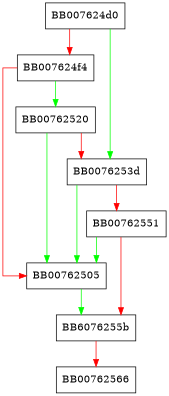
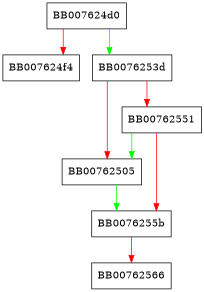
node "BB00762520": removed
edge "BB007624f4" -> "BB00762505": removed
edge "BB0076253d" -> "BB00762505": color green -> red
node "BB6076255b": label "BB6076255b" -> "BB0076255b"
